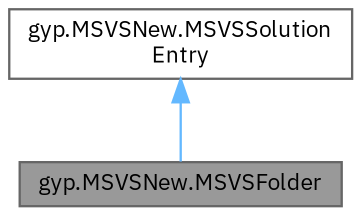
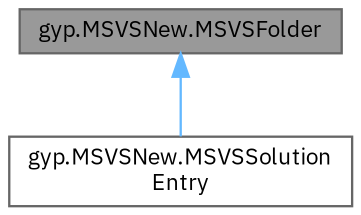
edge "gyp.MSVSNew.MSVSFolder" -> "gyp.MSVSNew.MSVSSolution Entry": reversed
